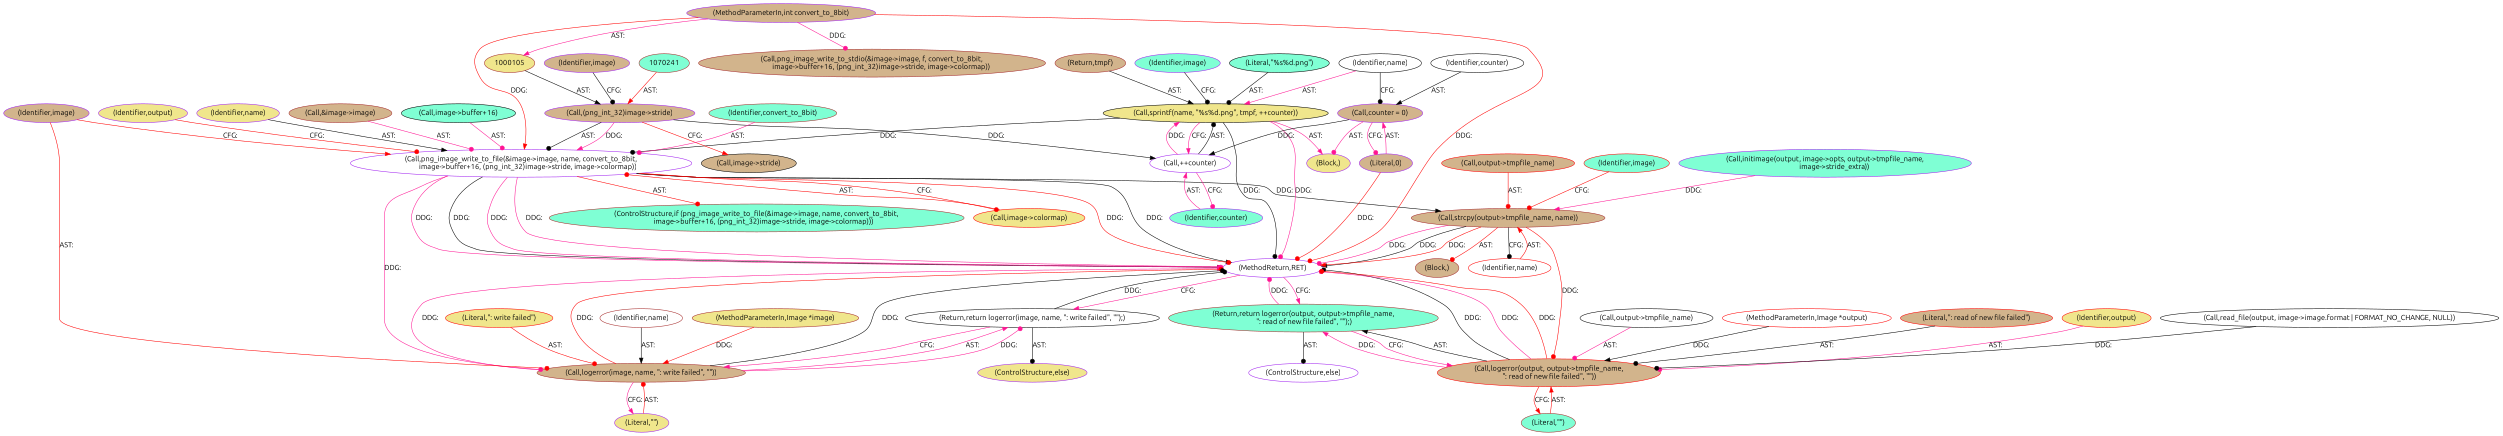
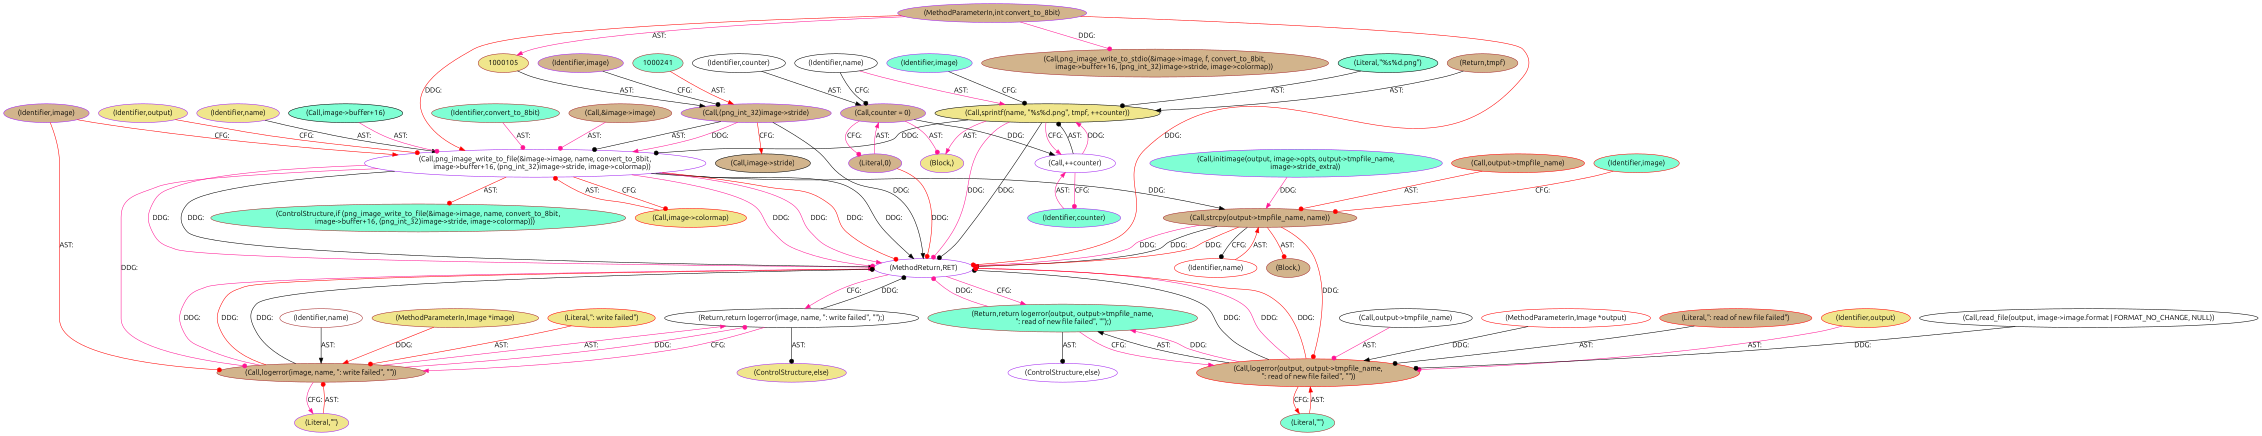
node "1070241": label "1070241" -> "1000241"
edge "(Call,(png_int_32)image->stride)" -> "(Call,++counter)": now "(Call,(png_int_32)image->stride)" -> "(MethodReturn,RET)"
